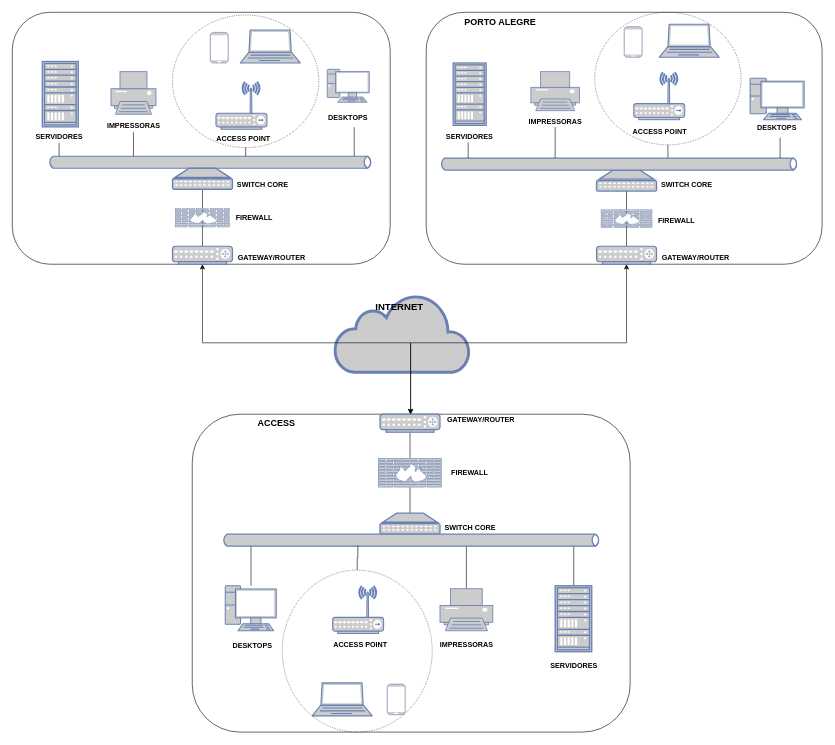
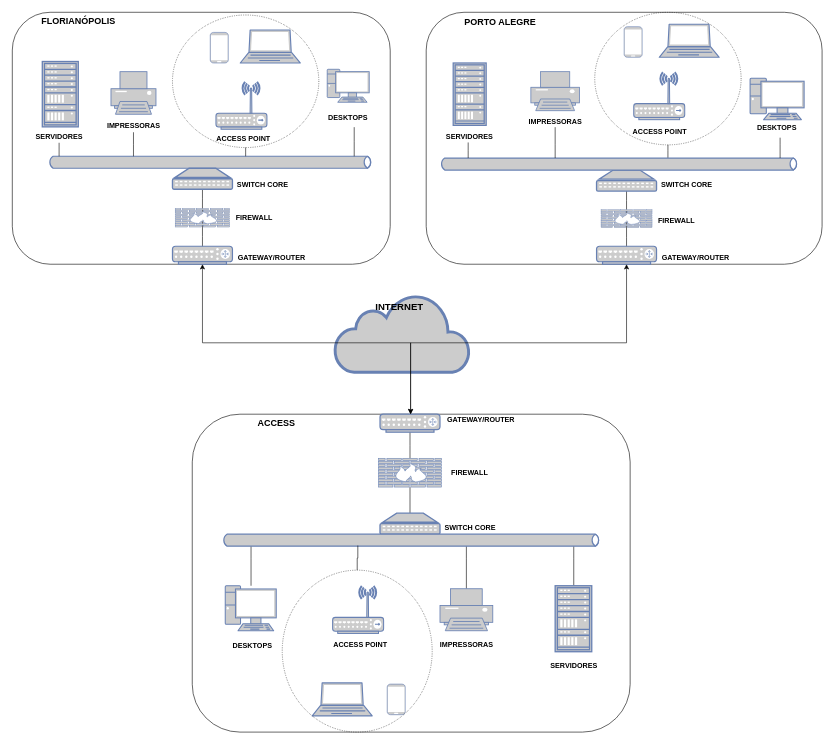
node "FLORIANÓPOLIS": added
